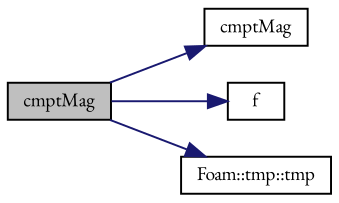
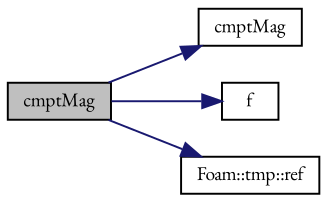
node "Foam::tmp::tmp": label "Foam::tmp::tmp" -> "Foam::tmp::ref"
